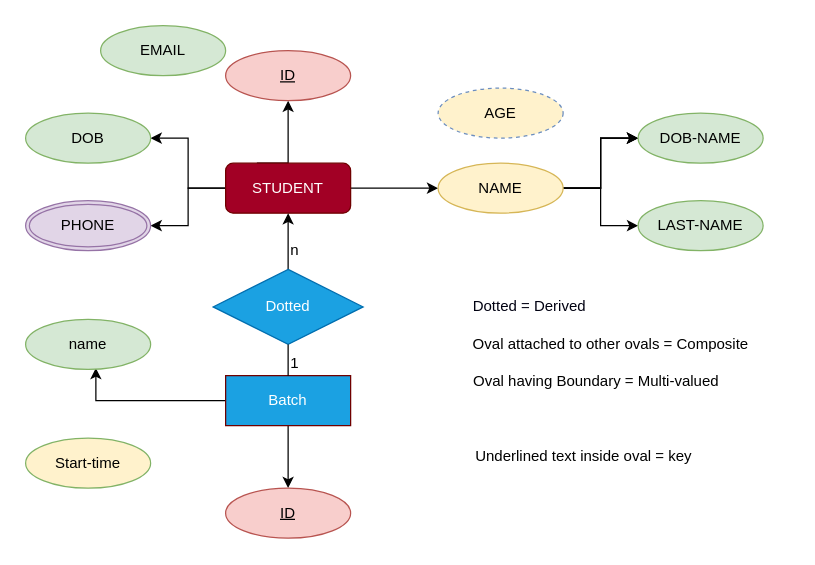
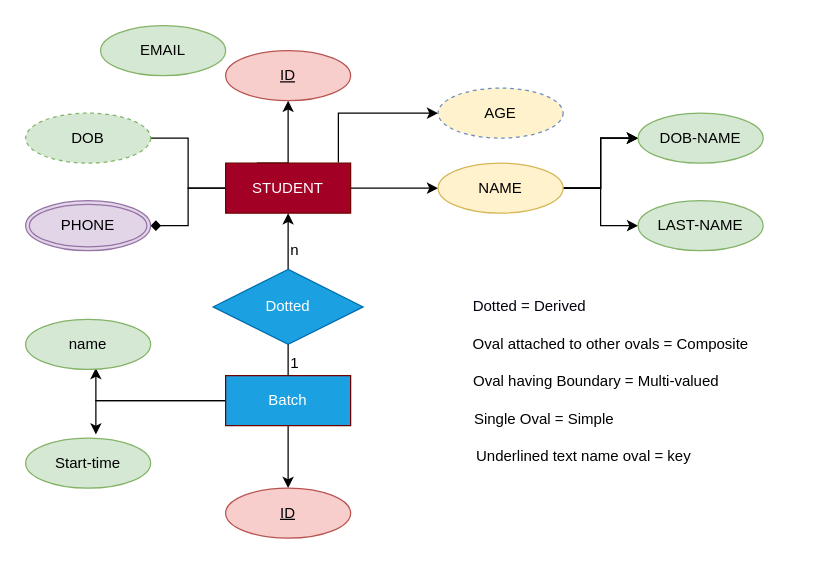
edge "STUDENT" -> "AGE": added
node "DOB": style solid -> dashed
edge "STUDENT" -> "DOB": arrowhead classic -> none
node "STUDENT": shape rounded rectangle -> rectangle
edge "STUDENT" -> "PHONE": arrowhead classic -> diamond
edge "Batch" -> "Start-time": added
node "Single Oval = Simple": added
node "Underlined text inside oval = key": label "Underlined text inside oval = key" -> "Underlined text name oval = key"
node "Start-time": fillcolor #fff2cc -> #d5e8d4
